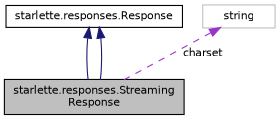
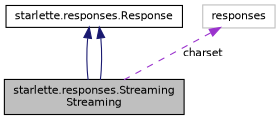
node "string": label "string" -> "responses"
node "starlette.responses.Streaming Response": label "starlette.responses.Streaming Response" -> "starlette.responses.Streaming Streaming"
